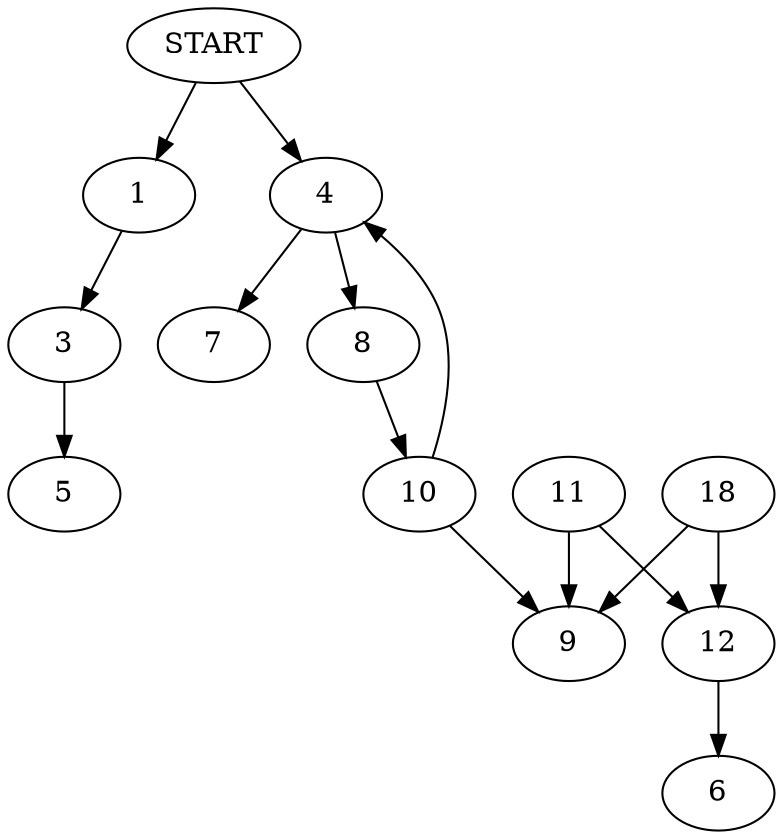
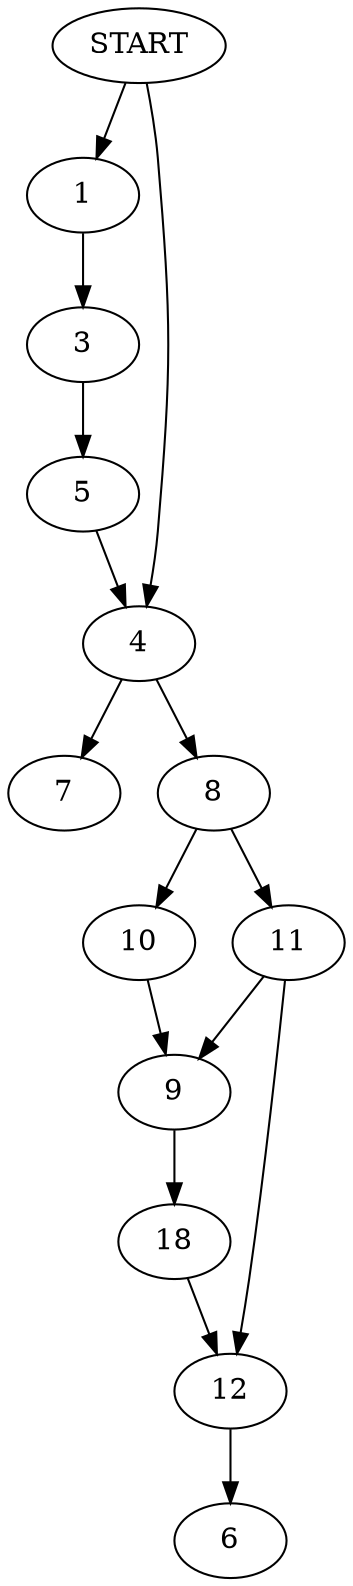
edge "10" -> "4": now "5" -> "4"
edge "18" -> "9": reversed
edge "8" -> "11": added
